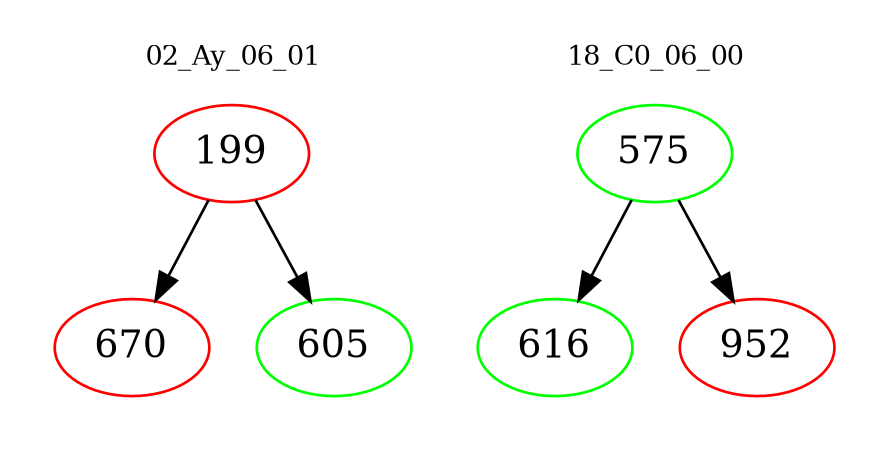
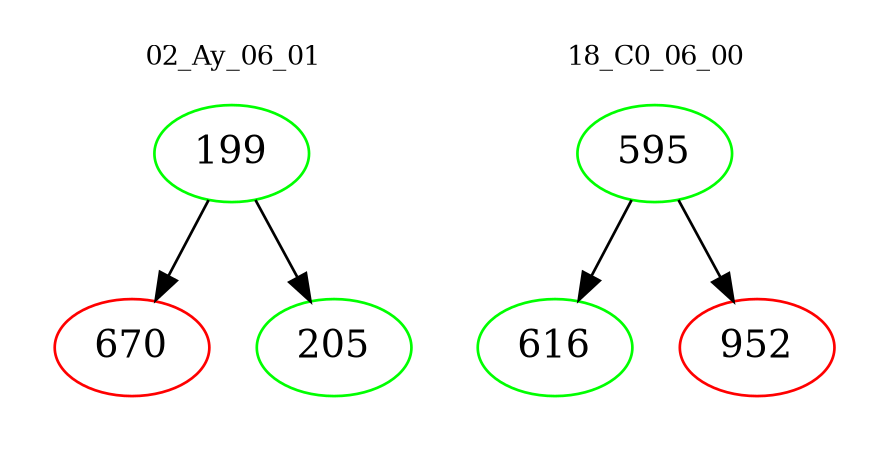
node "199": color red -> green
node "575": label "575" -> "595"
node "605": label "605" -> "205"
